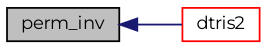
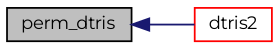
node "perm_inv": label "perm_inv" -> "perm_dtris"
